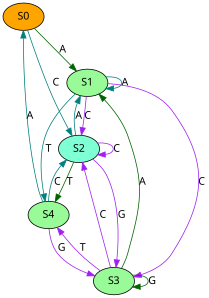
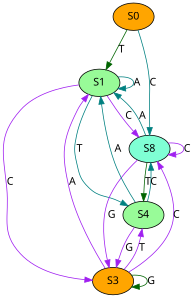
edge "S0" -> "S1": label "A" -> "T"
edge "S4" -> "S0": now "S4" -> "S1"
node "S2": label "S2" -> "S8"
edge "S3" -> "S1": color darkgreen -> purple
node "S3": fillcolor palegreen -> orange
